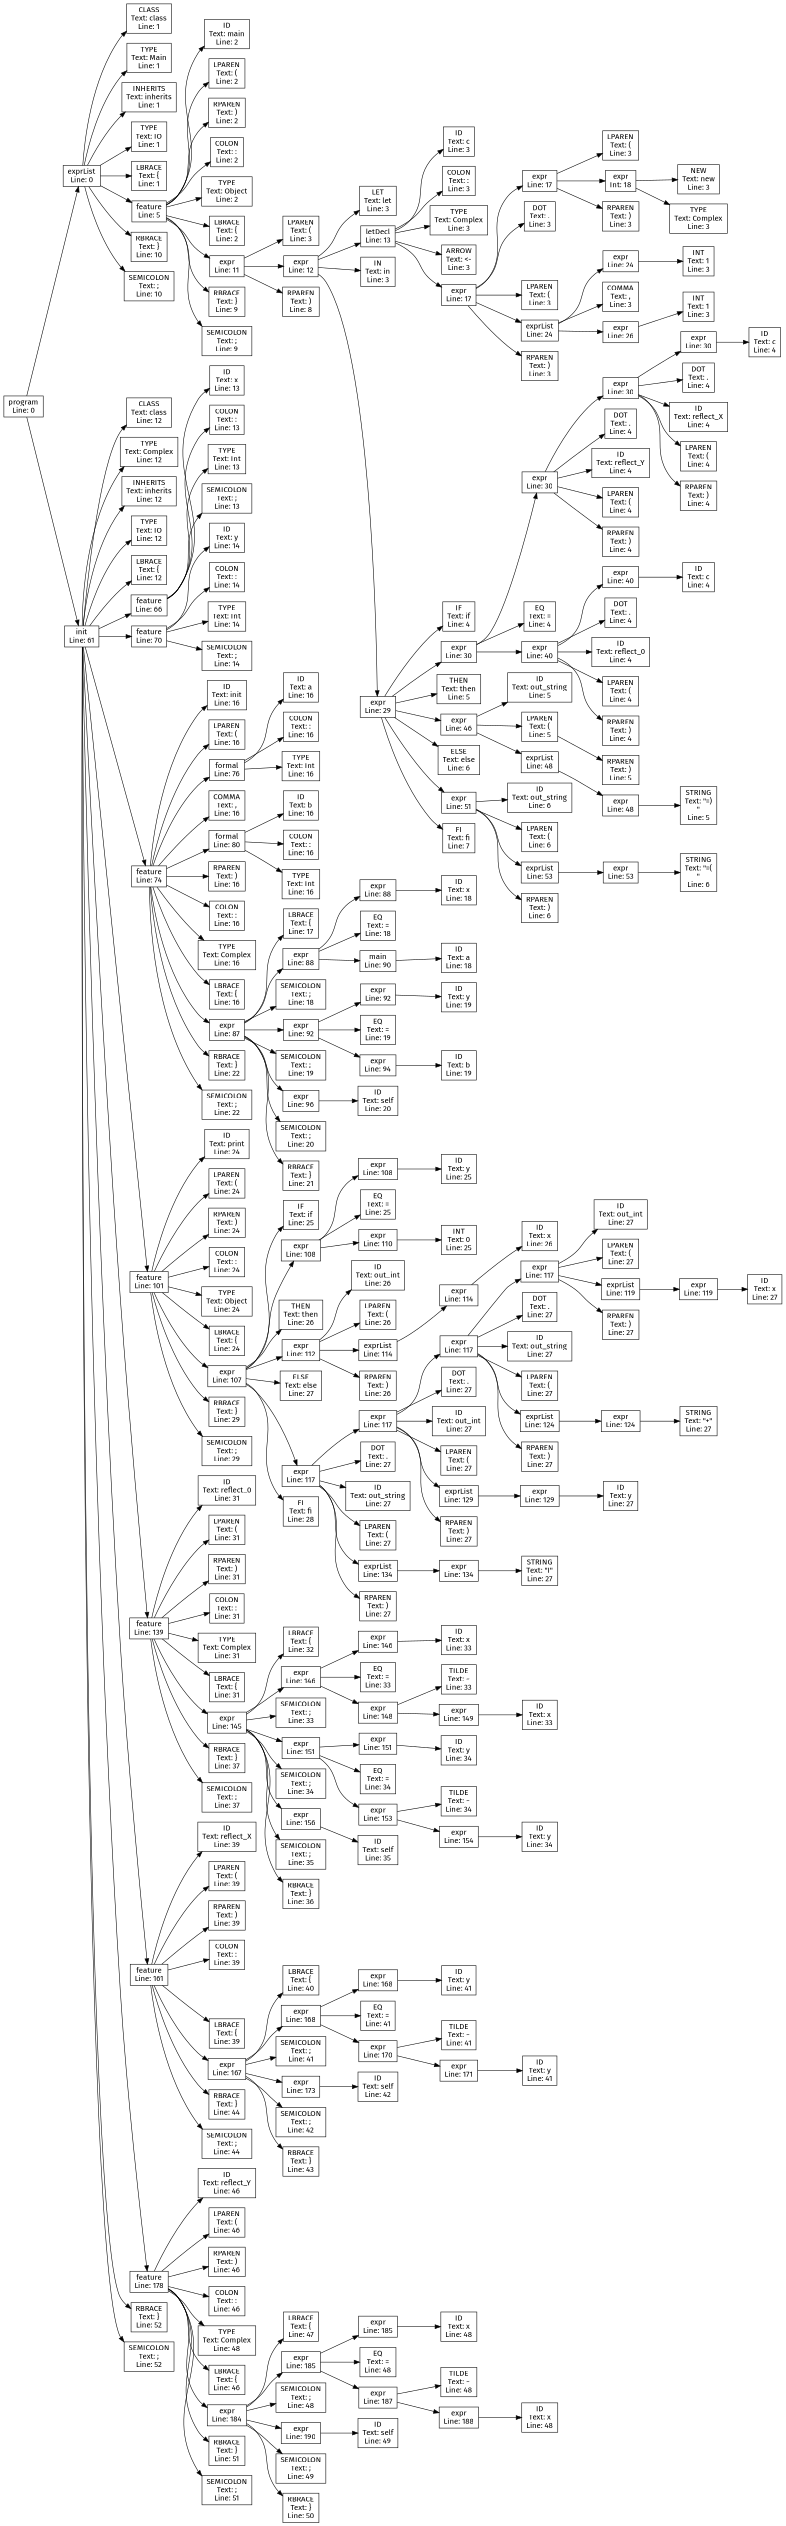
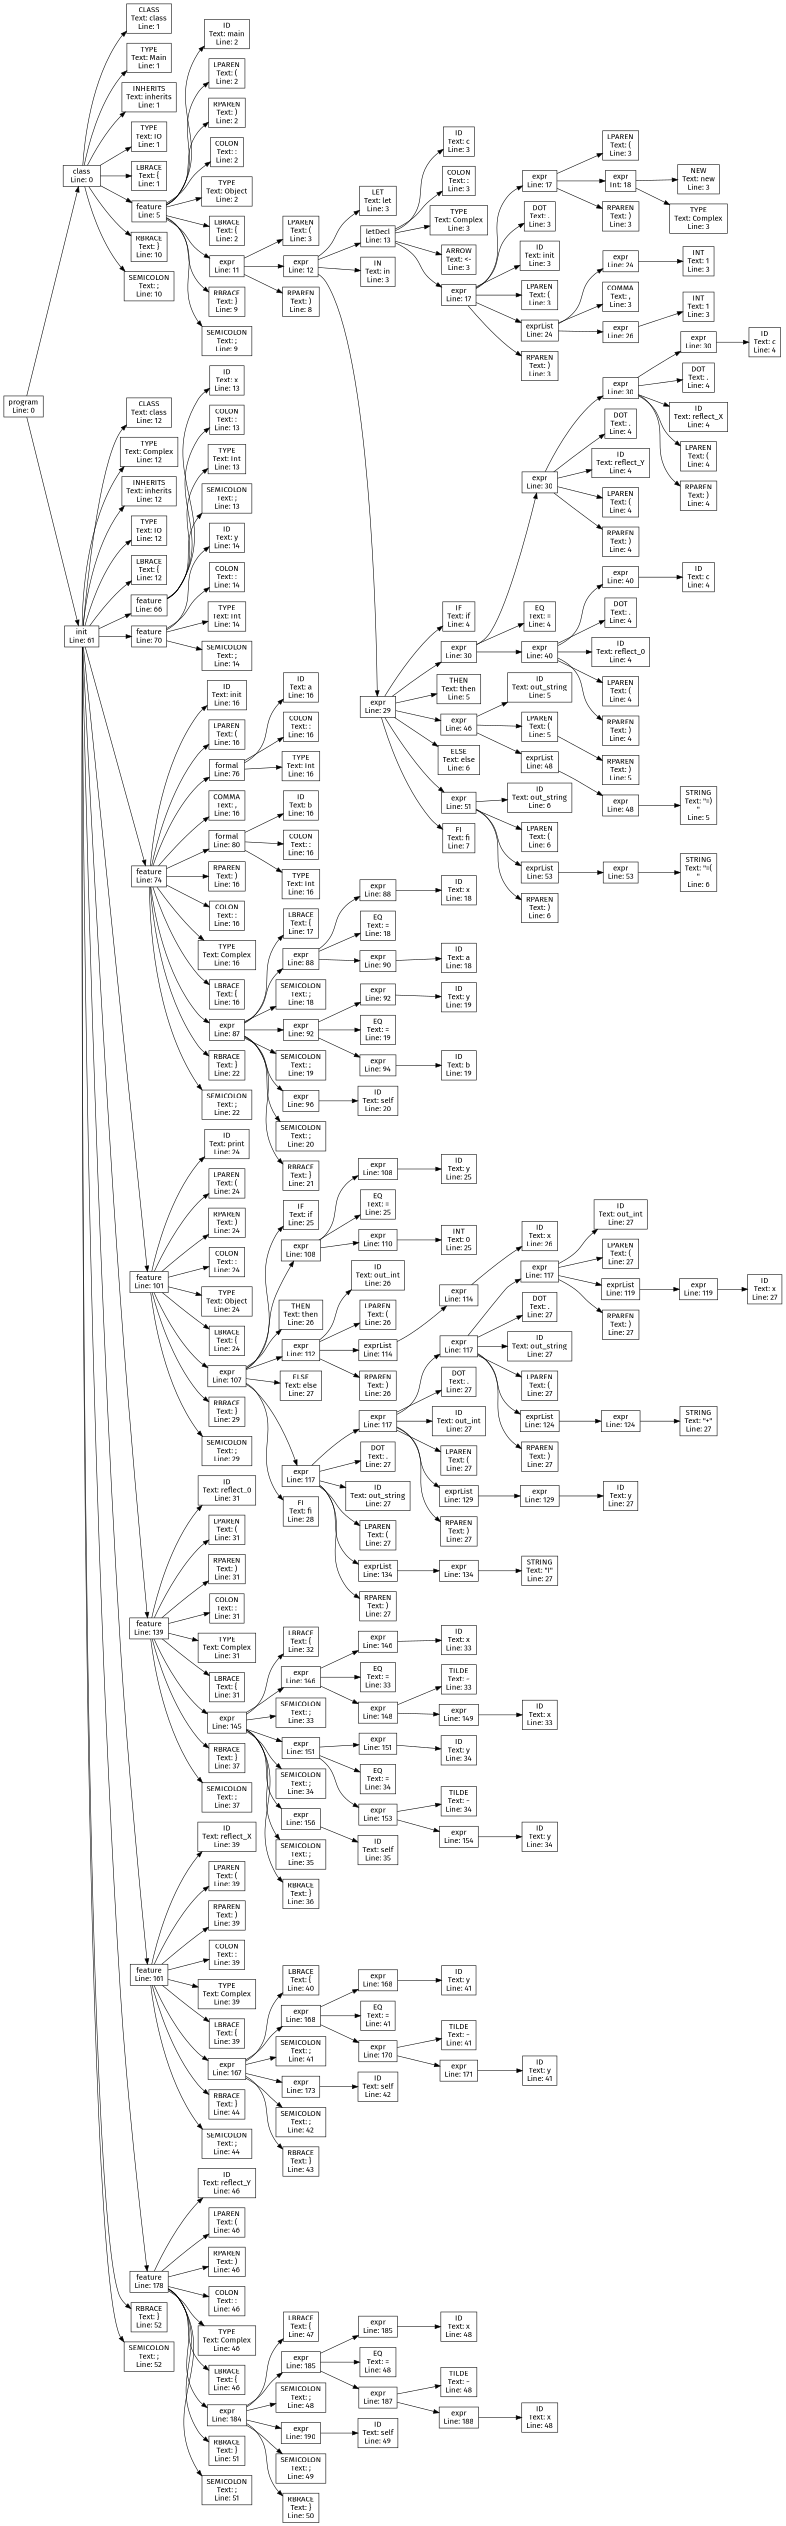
node "exprList Line: 0": label "exprList Line: 0" -> "class Line: 0"
node "ID Text: init Line: 3": added
node "main Line: 90": label "main Line: 90" -> "expr Line: 90"
node "TYPE Text: Complex Line: 39": added
node "TYPE Text: Complex Line: 48": label "TYPE Text: Complex Line: 48" -> "TYPE Text: Complex Line: 46"
